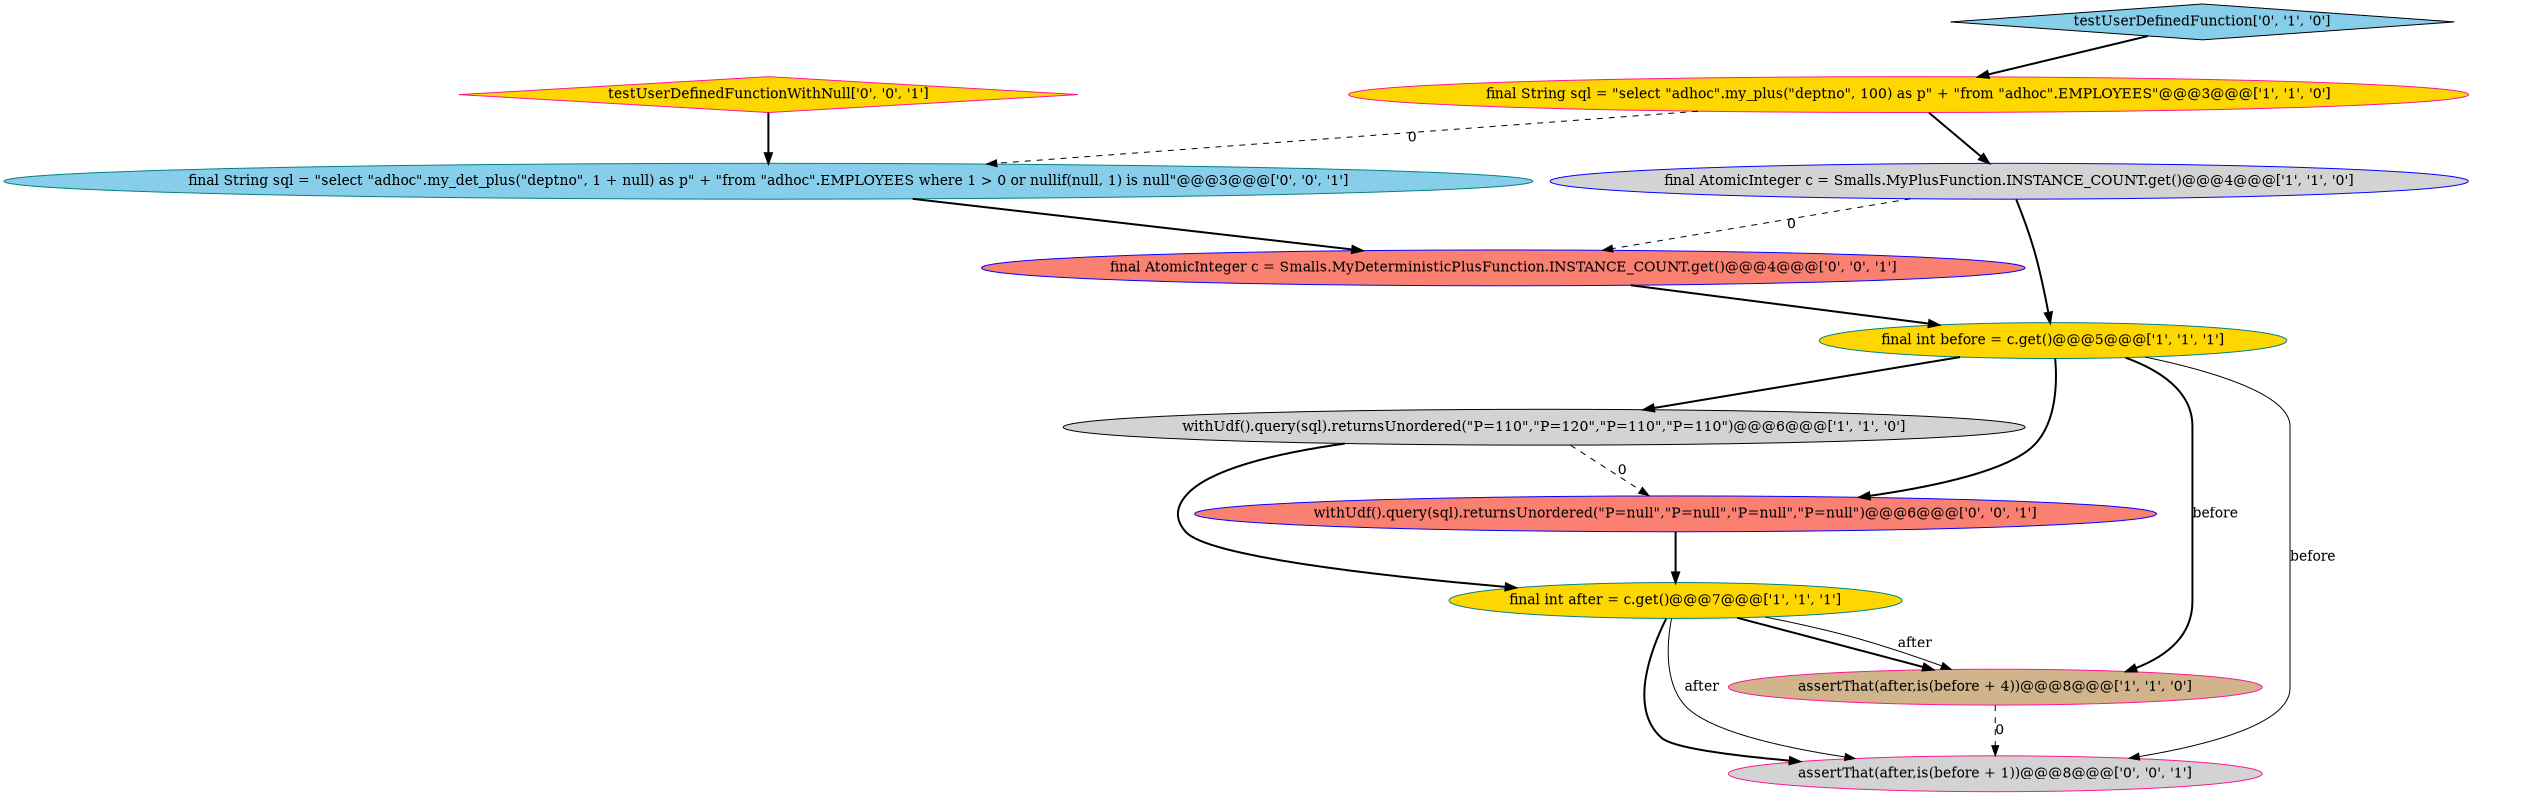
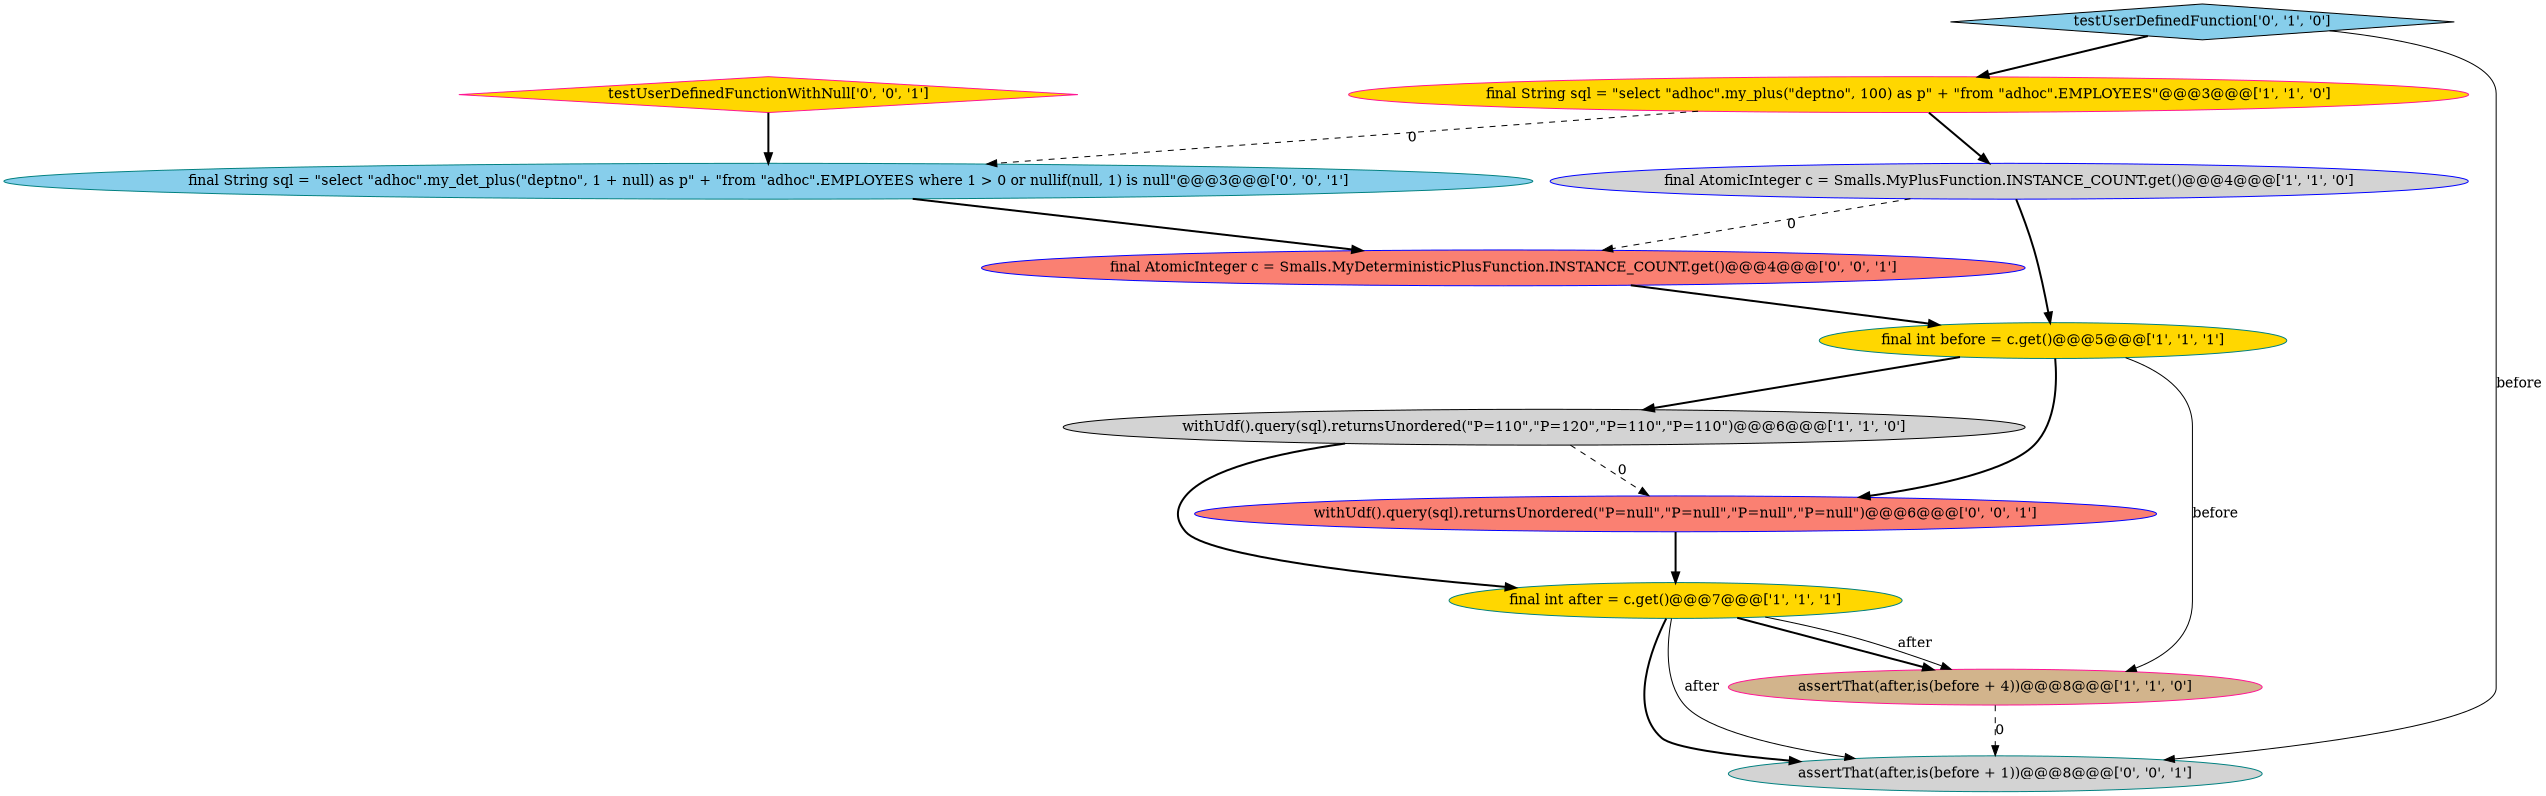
edge "final int before = c.get()@@@5@@@['1', '1', '1']" -> "assertThat(after,is(before + 4))@@@8@@@['1', '1', '0']": style bold -> solid
edge "final int before = c.get()@@@5@@@['1', '1', '1']" -> "assertThat(after,is(before + 1))@@@8@@@['0', '0', '1']": now "testUserDefinedFunction['0', '1', '0']" -> "assertThat(after,is(before + 1))@@@8@@@['0', '0', '1']"
node "assertThat(after,is(before + 1))@@@8@@@['0', '0', '1']": color deeppink -> teal
